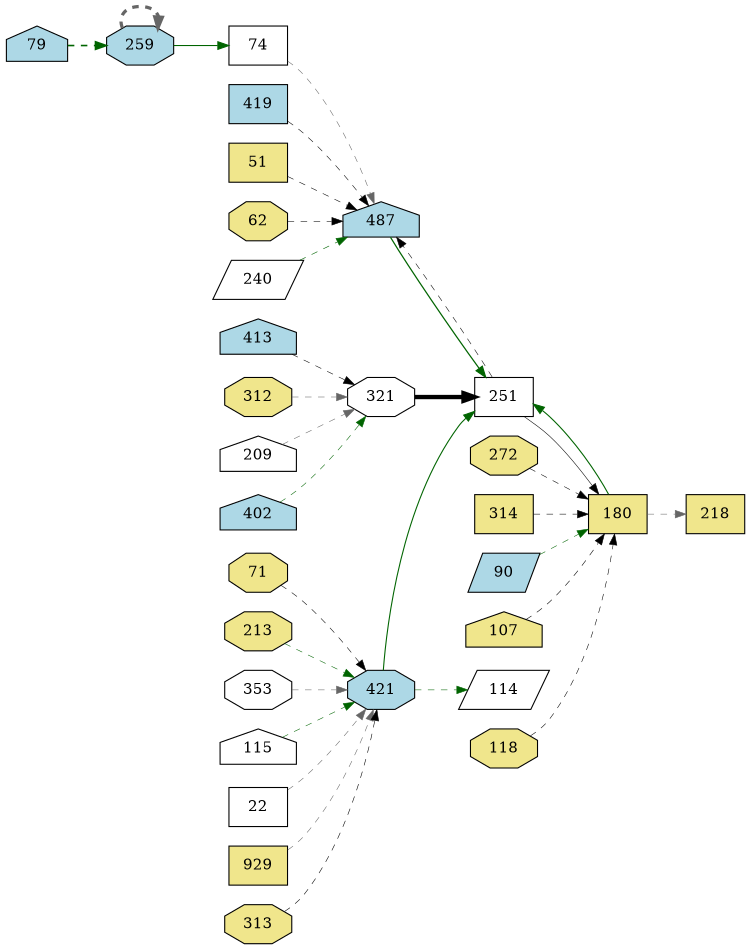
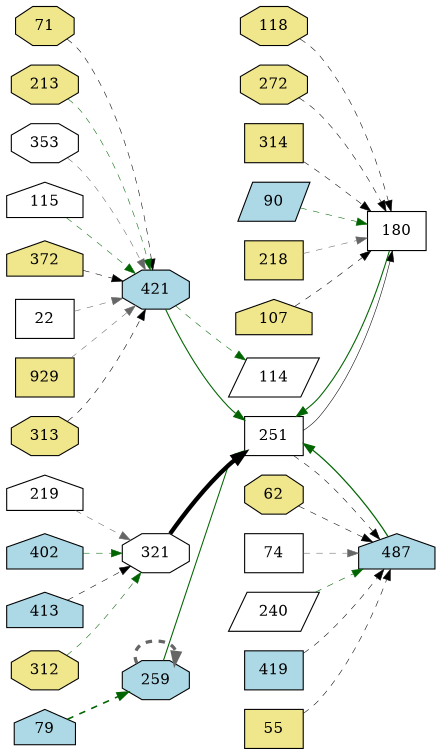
edge "259" -> "74": now "259" -> "251"
node "51": label "51" -> "55"
node "372": added
edge "312" -> "321": color gray40 -> darkgreen
node "209": label "209" -> "219"
node "180": fillcolor khaki -> white
edge "180" -> "218": reversed
